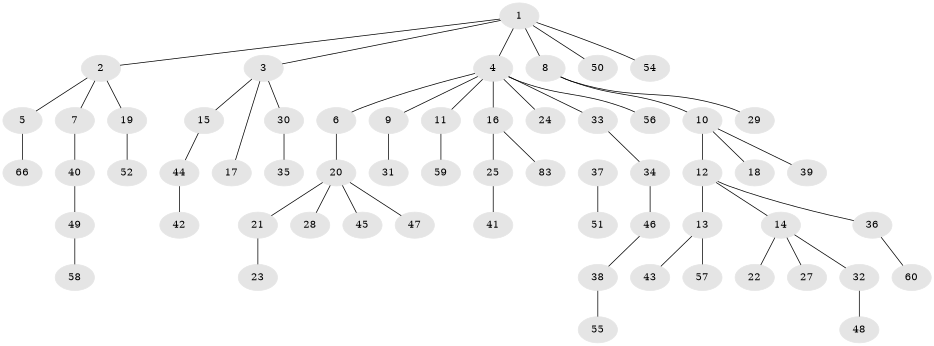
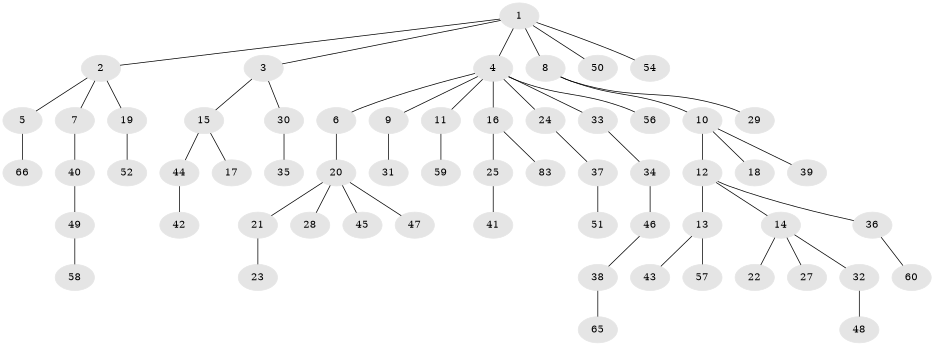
edge "3" -- "17": now "15" -- "17"
edge "24" -- "37": added
node "55": label "55" -> "65"
